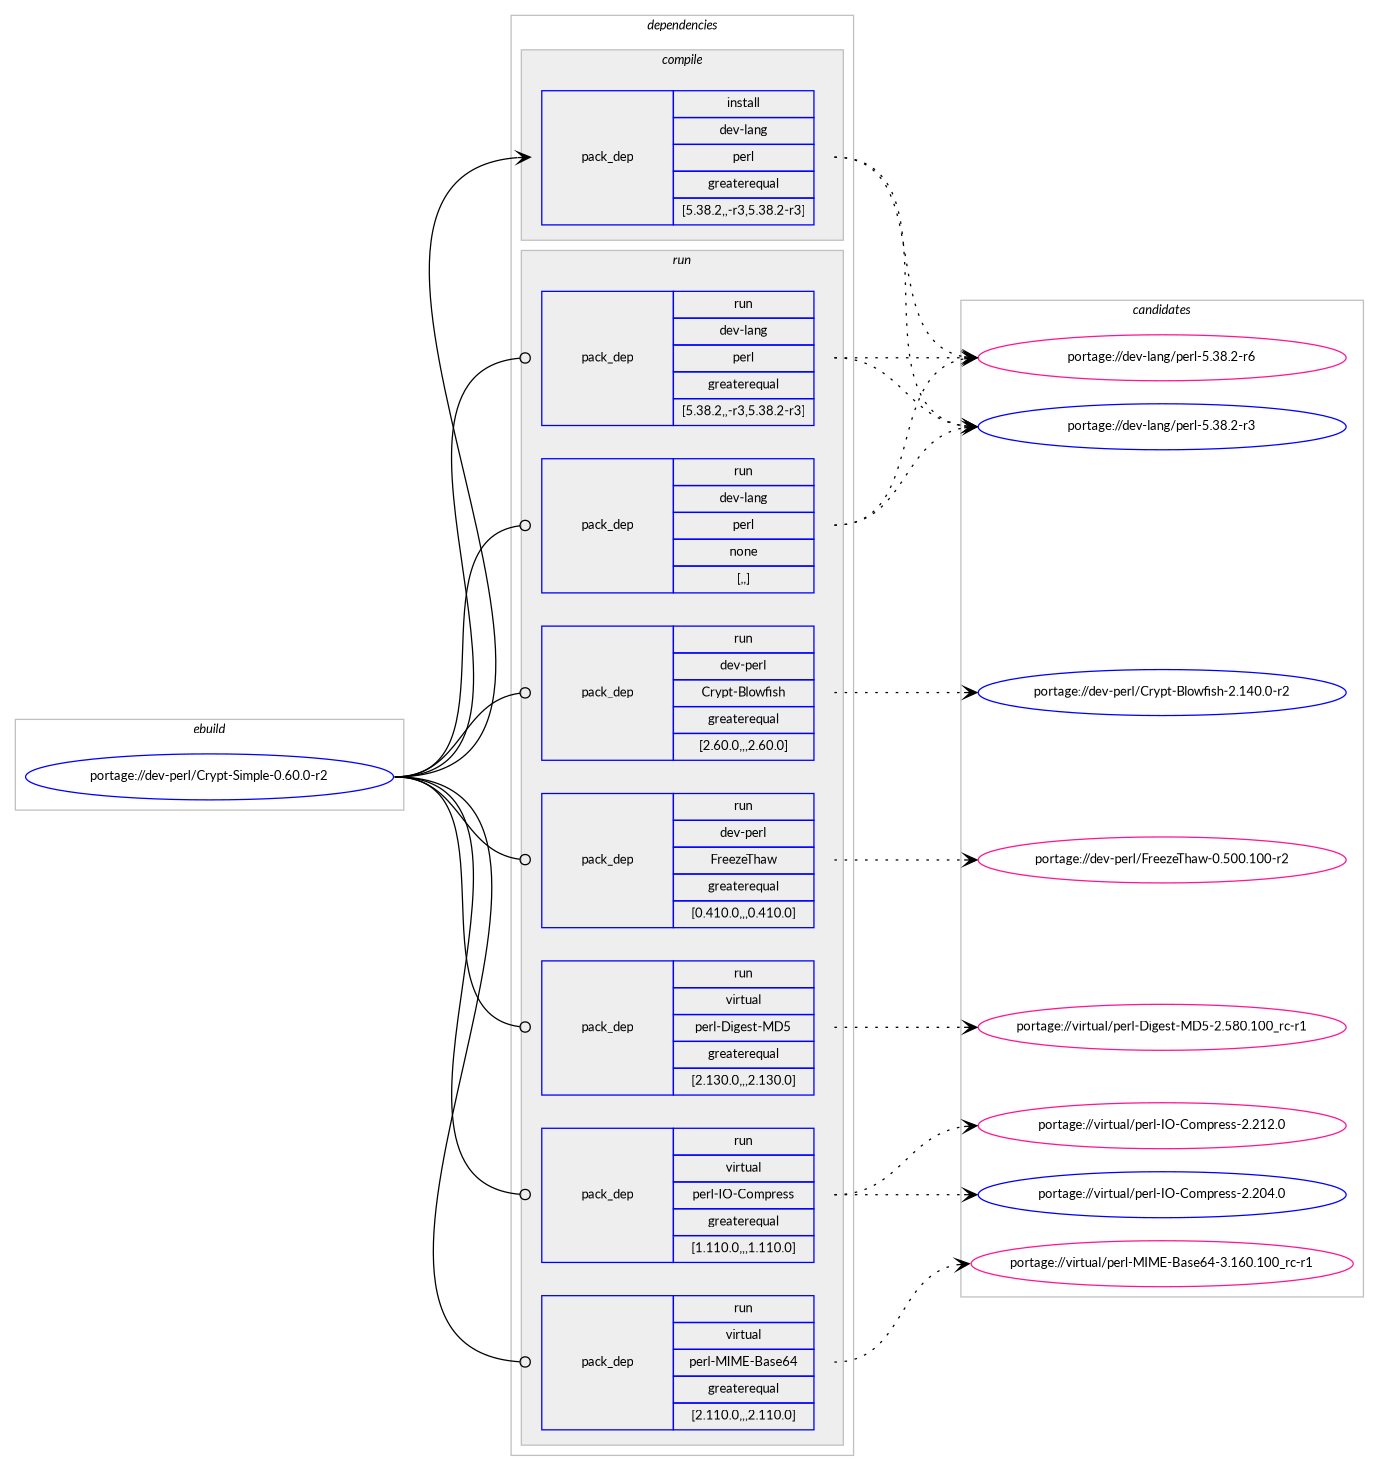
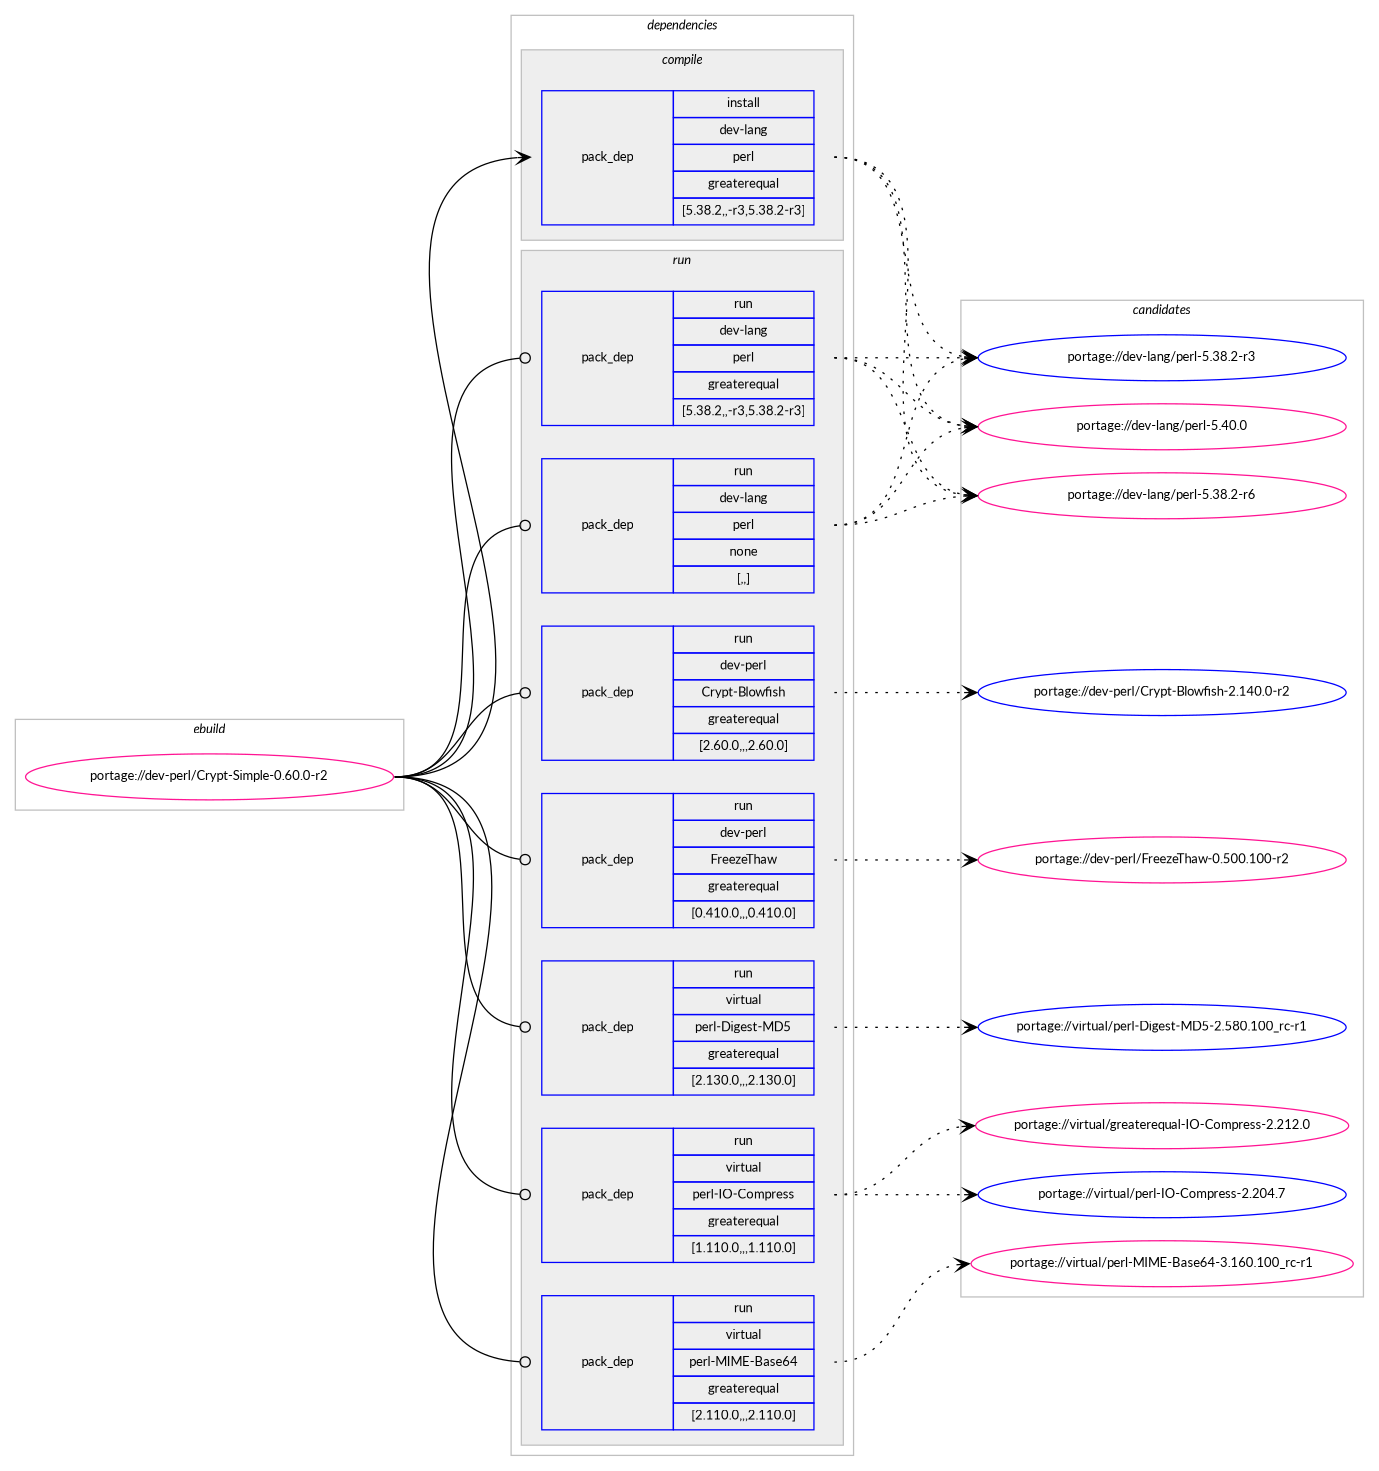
node "portage://dev-lang/perl-5.40.0": added
node "portage://dev-perl/Crypt-Simple-0.60.0-r2": color blue -> deeppink
node "portage://virtual/perl-Digest-MD5-2.580.100_rc-r1": color deeppink -> blue
node "portage://virtual/perl-IO-Compress-2.212.0": label "portage://virtual/perl-IO-Compress-2.212.0" -> "portage://virtual/greaterequal-IO-Compress-2.212.0"
node "portage://virtual/perl-IO-Compress-2.204.0": label "portage://virtual/perl-IO-Compress-2.204.0" -> "portage://virtual/perl-IO-Compress-2.204.7"
